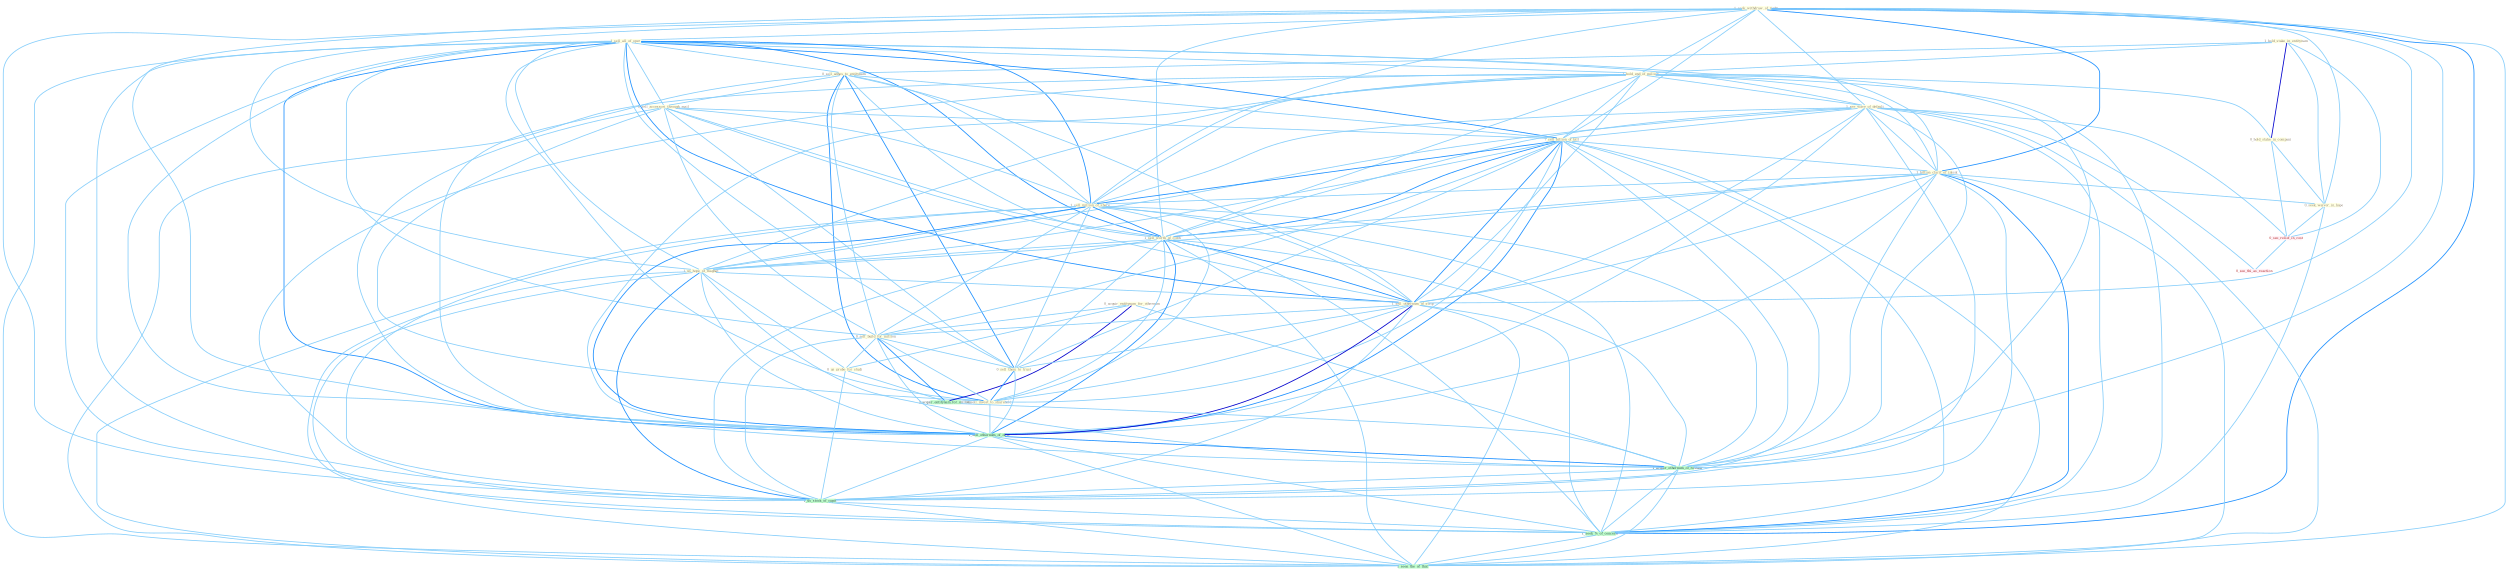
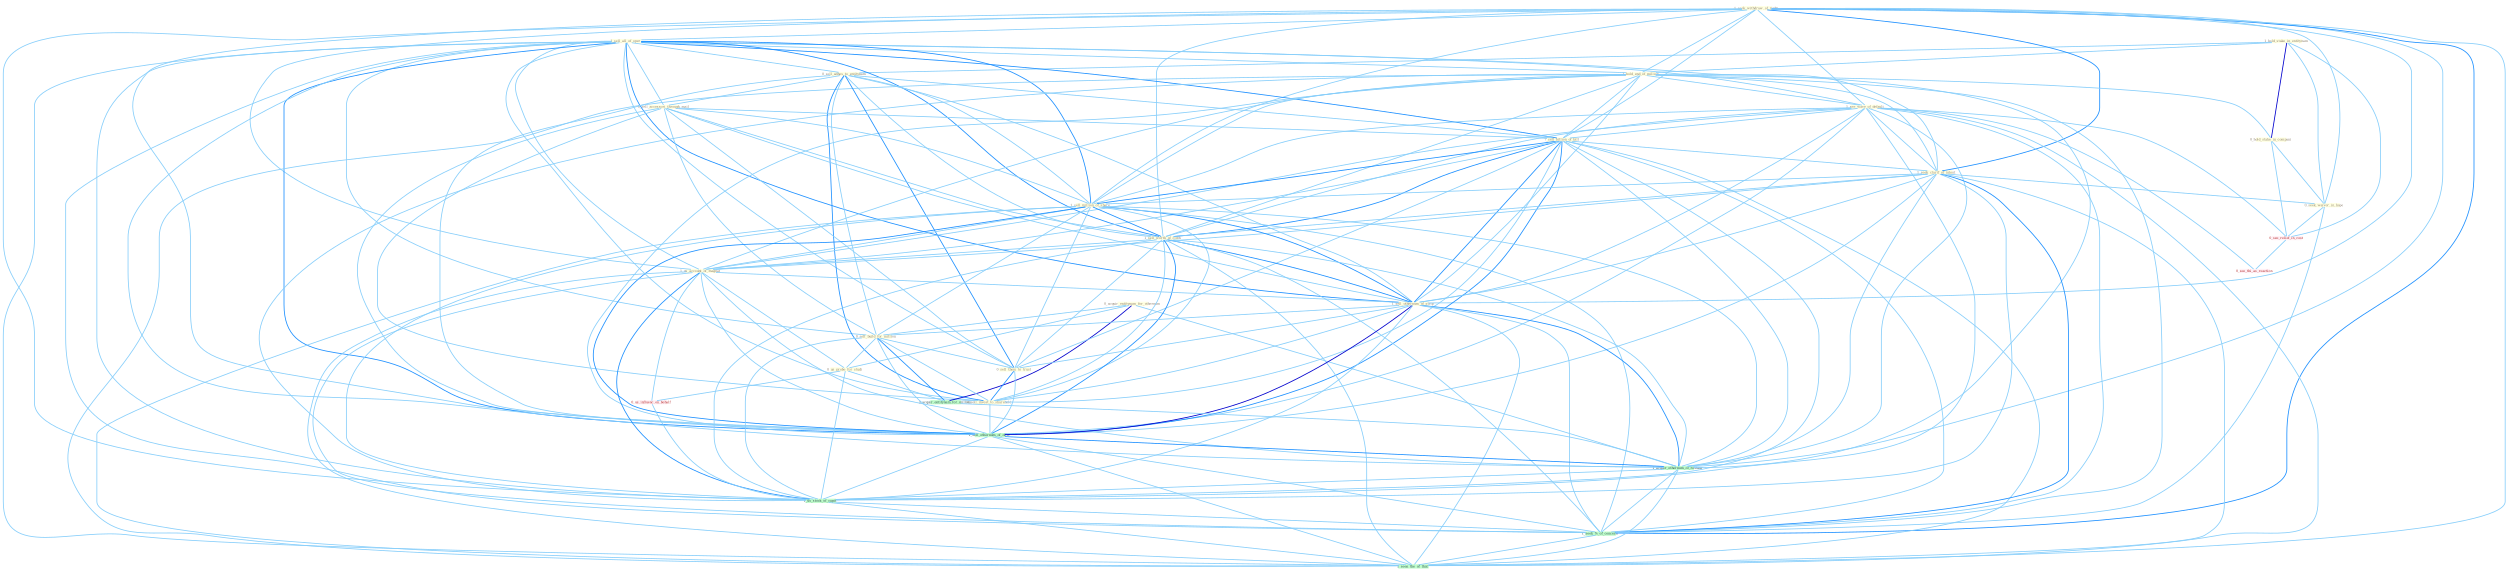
node "1_billion_clarif_of_intent": label "1_billion_clarif_of_intent" -> "1_seek_clarif_of_intent"
edge "1_sell_million_of_share" -- "1_sell_othernum_of_strip": color #87cefa -> #1e90ff
edge "7_sell_billion_of_bill" -- "0_sell_build_for_million": removed
node "1_us_hope_of_magnat": label "1_us_hope_of_magnat" -> "1_us_account_of_magnat"
edge "1_sell_othernum_of_strip" -- "1_acquir_othernum_of_restaur": added
node "0_us_influenc_on_behalf": added
